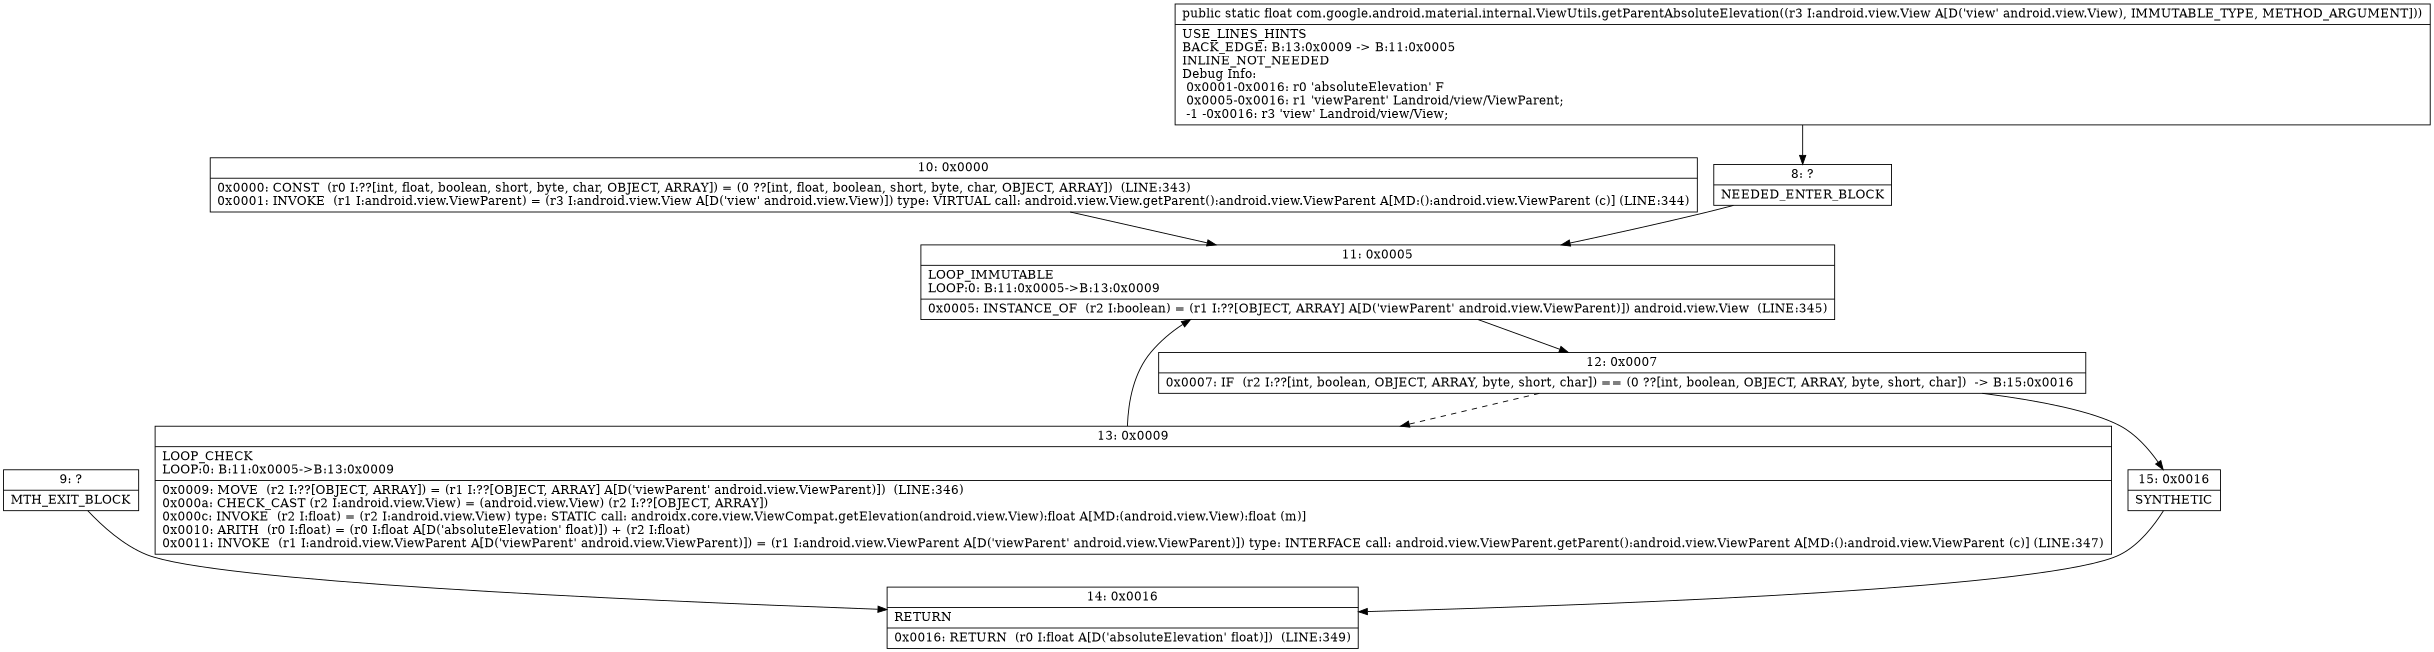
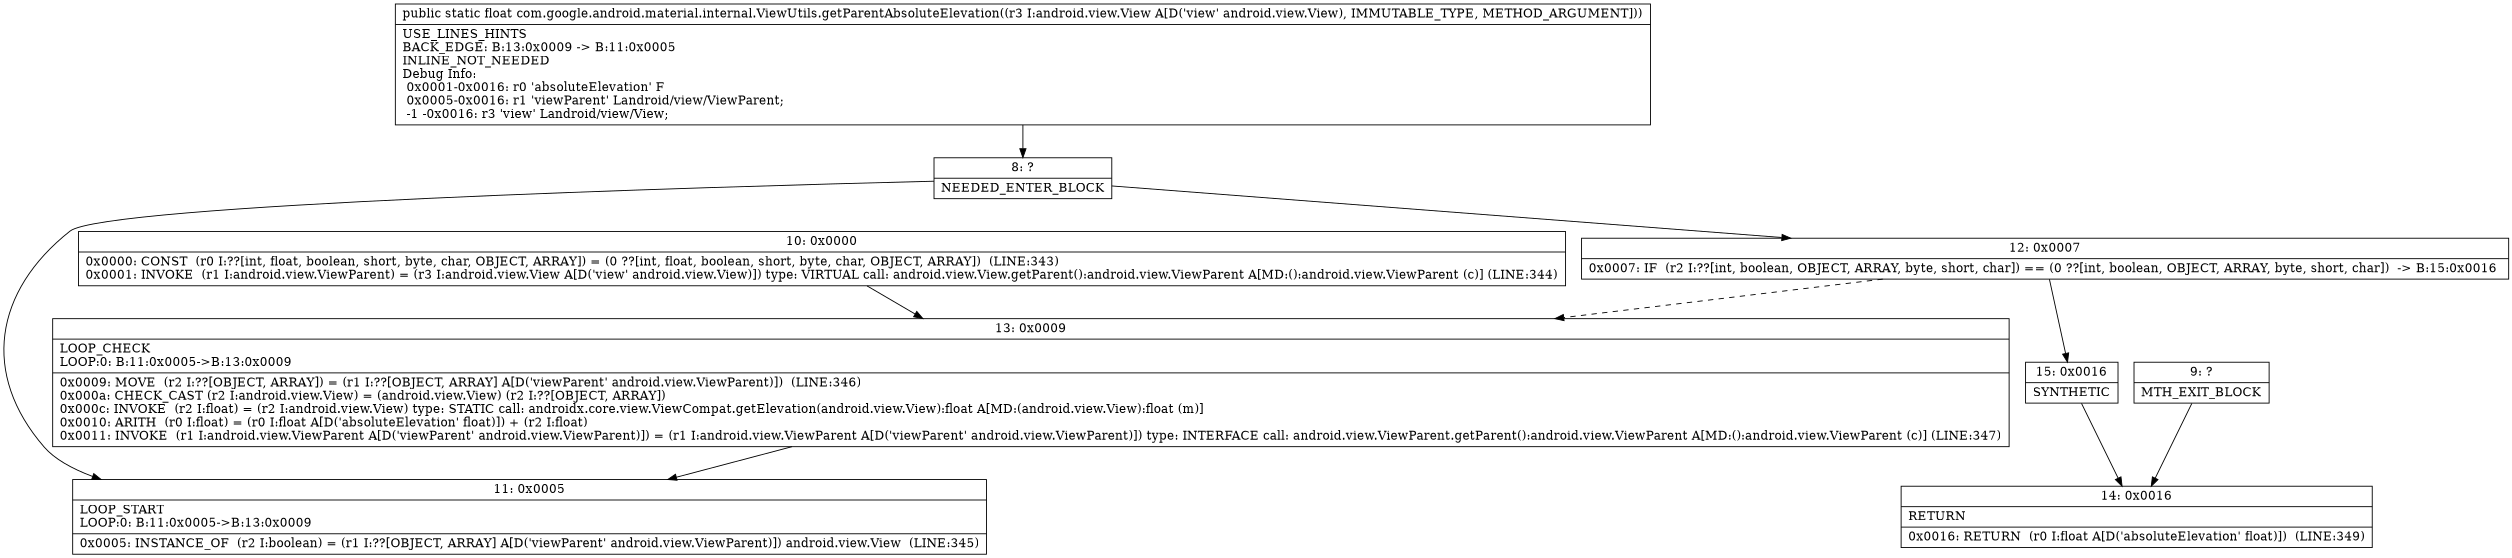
edge "10: 0x0000" -> "11: 0x0005": now "10: 0x0000" -> "13: 0x0009"
node "11: 0x0005": text "LOOP_IMMUTABLE" -> "LOOP_START"
edge "11: 0x0005" -> "12: 0x0007": now "8: ?" -> "12: 0x0007"
